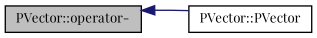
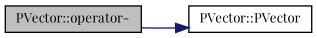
edge "PVector::PVector" -> "PVector::operator-": reversed
